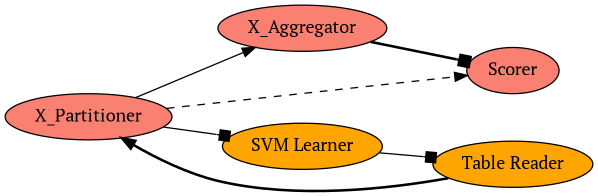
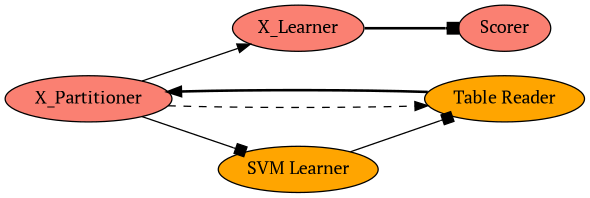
node "X_Aggregator": label "X_Aggregator" -> "X_Learner"
edge "X_Partitioner" -> "Scorer": now "X_Partitioner" -> "Table Reader"
